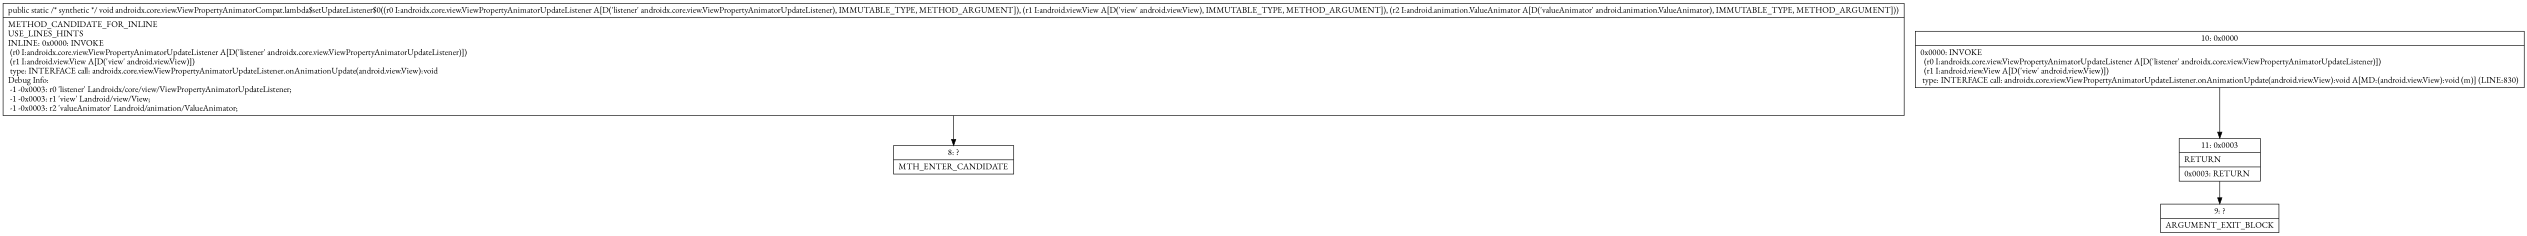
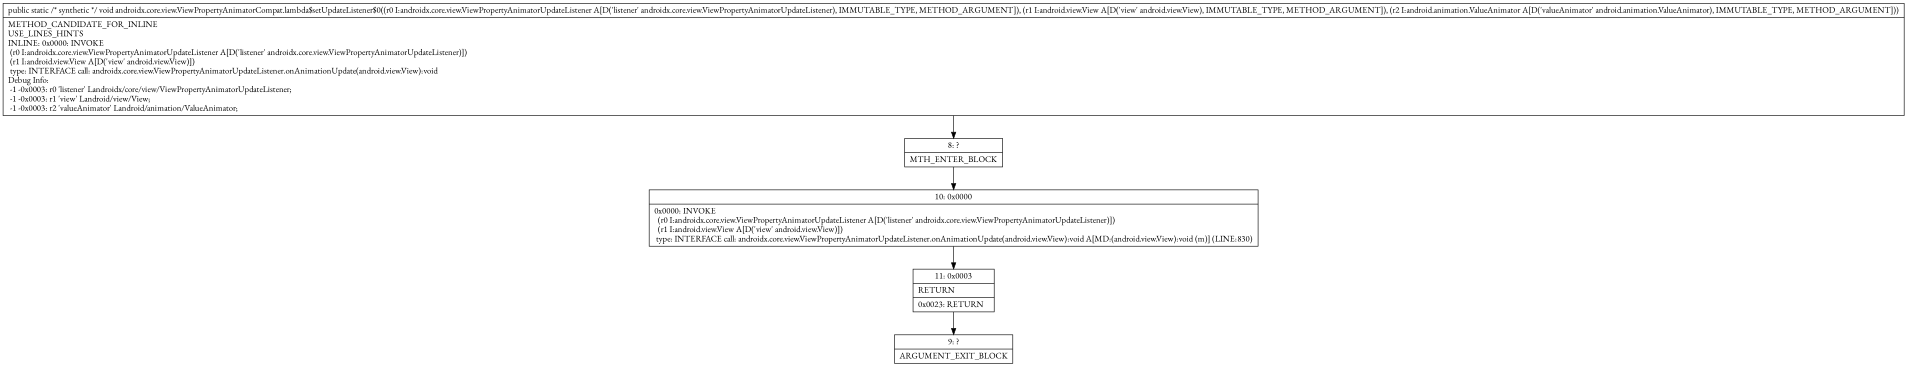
node "8: ?": text "MTH_ENTER_CANDIDATE" -> "MTH_ENTER_BLOCK"
node "11: 0x0003": text "0x0003: RETURN" -> "0x0023: RETURN"
edge "8: ?" -> "10: 0x0000": added
